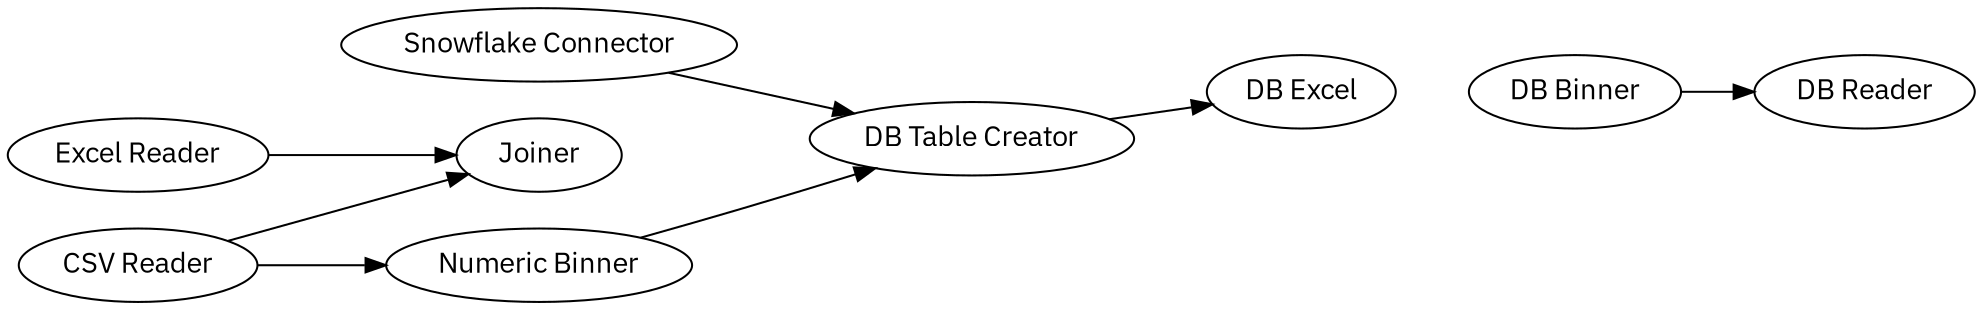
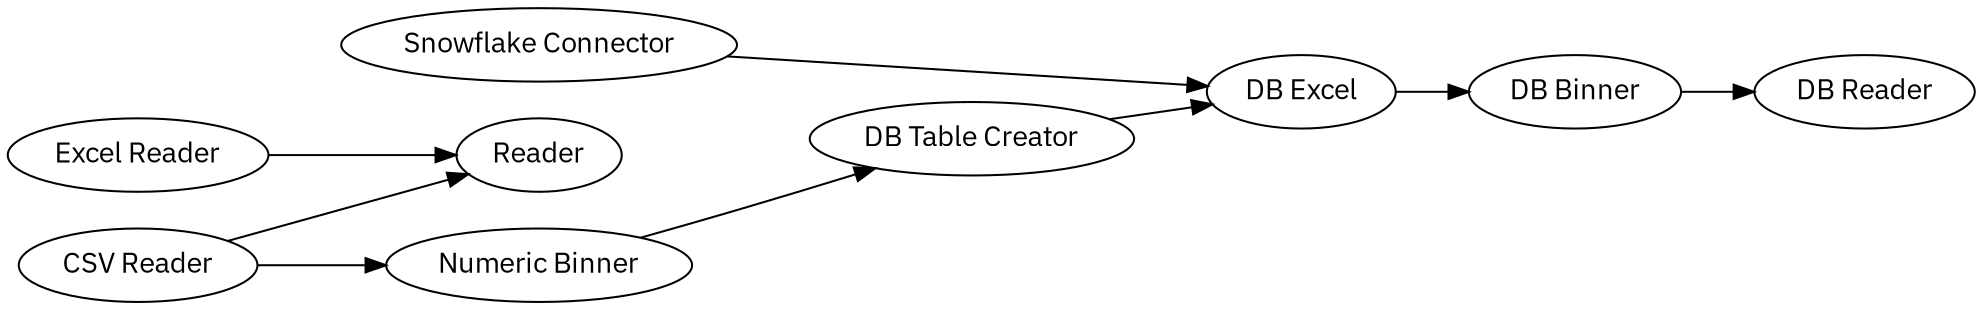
edge "Snowflake Connector" -> "DB Table Creator": now "Snowflake Connector" -> "DB Excel"
edge "DB Excel" -> "DB Binner": added
node "Joiner": label "Joiner" -> "Reader"
